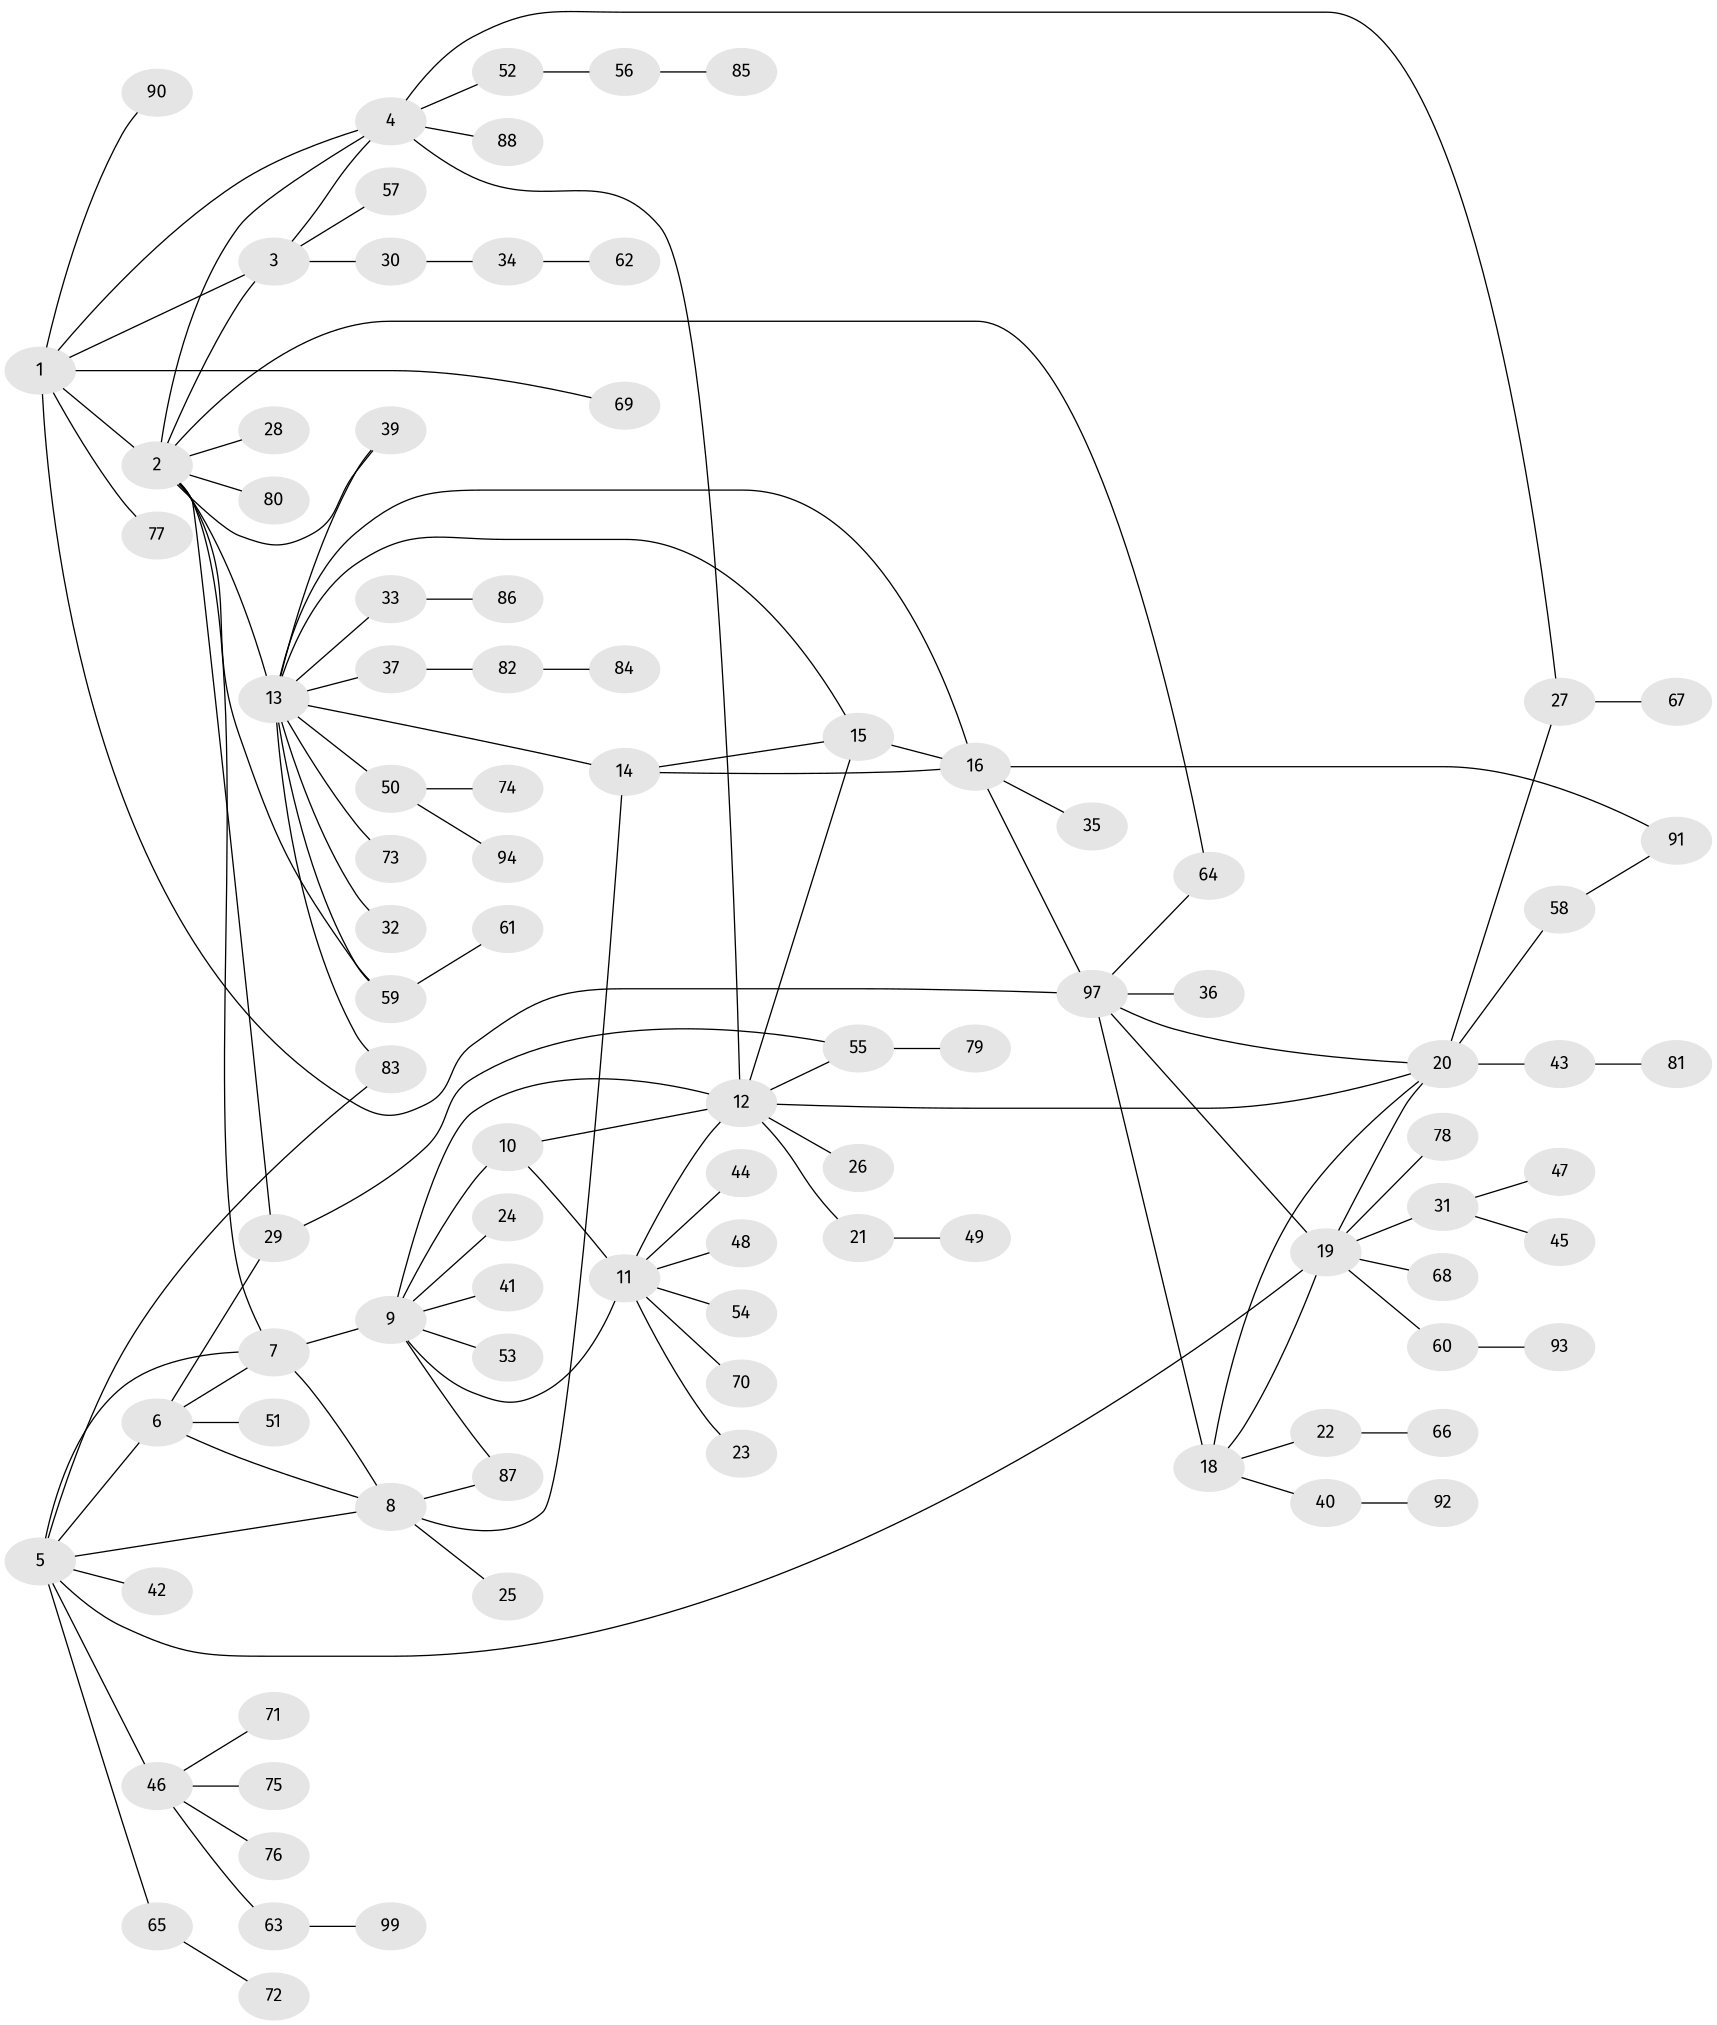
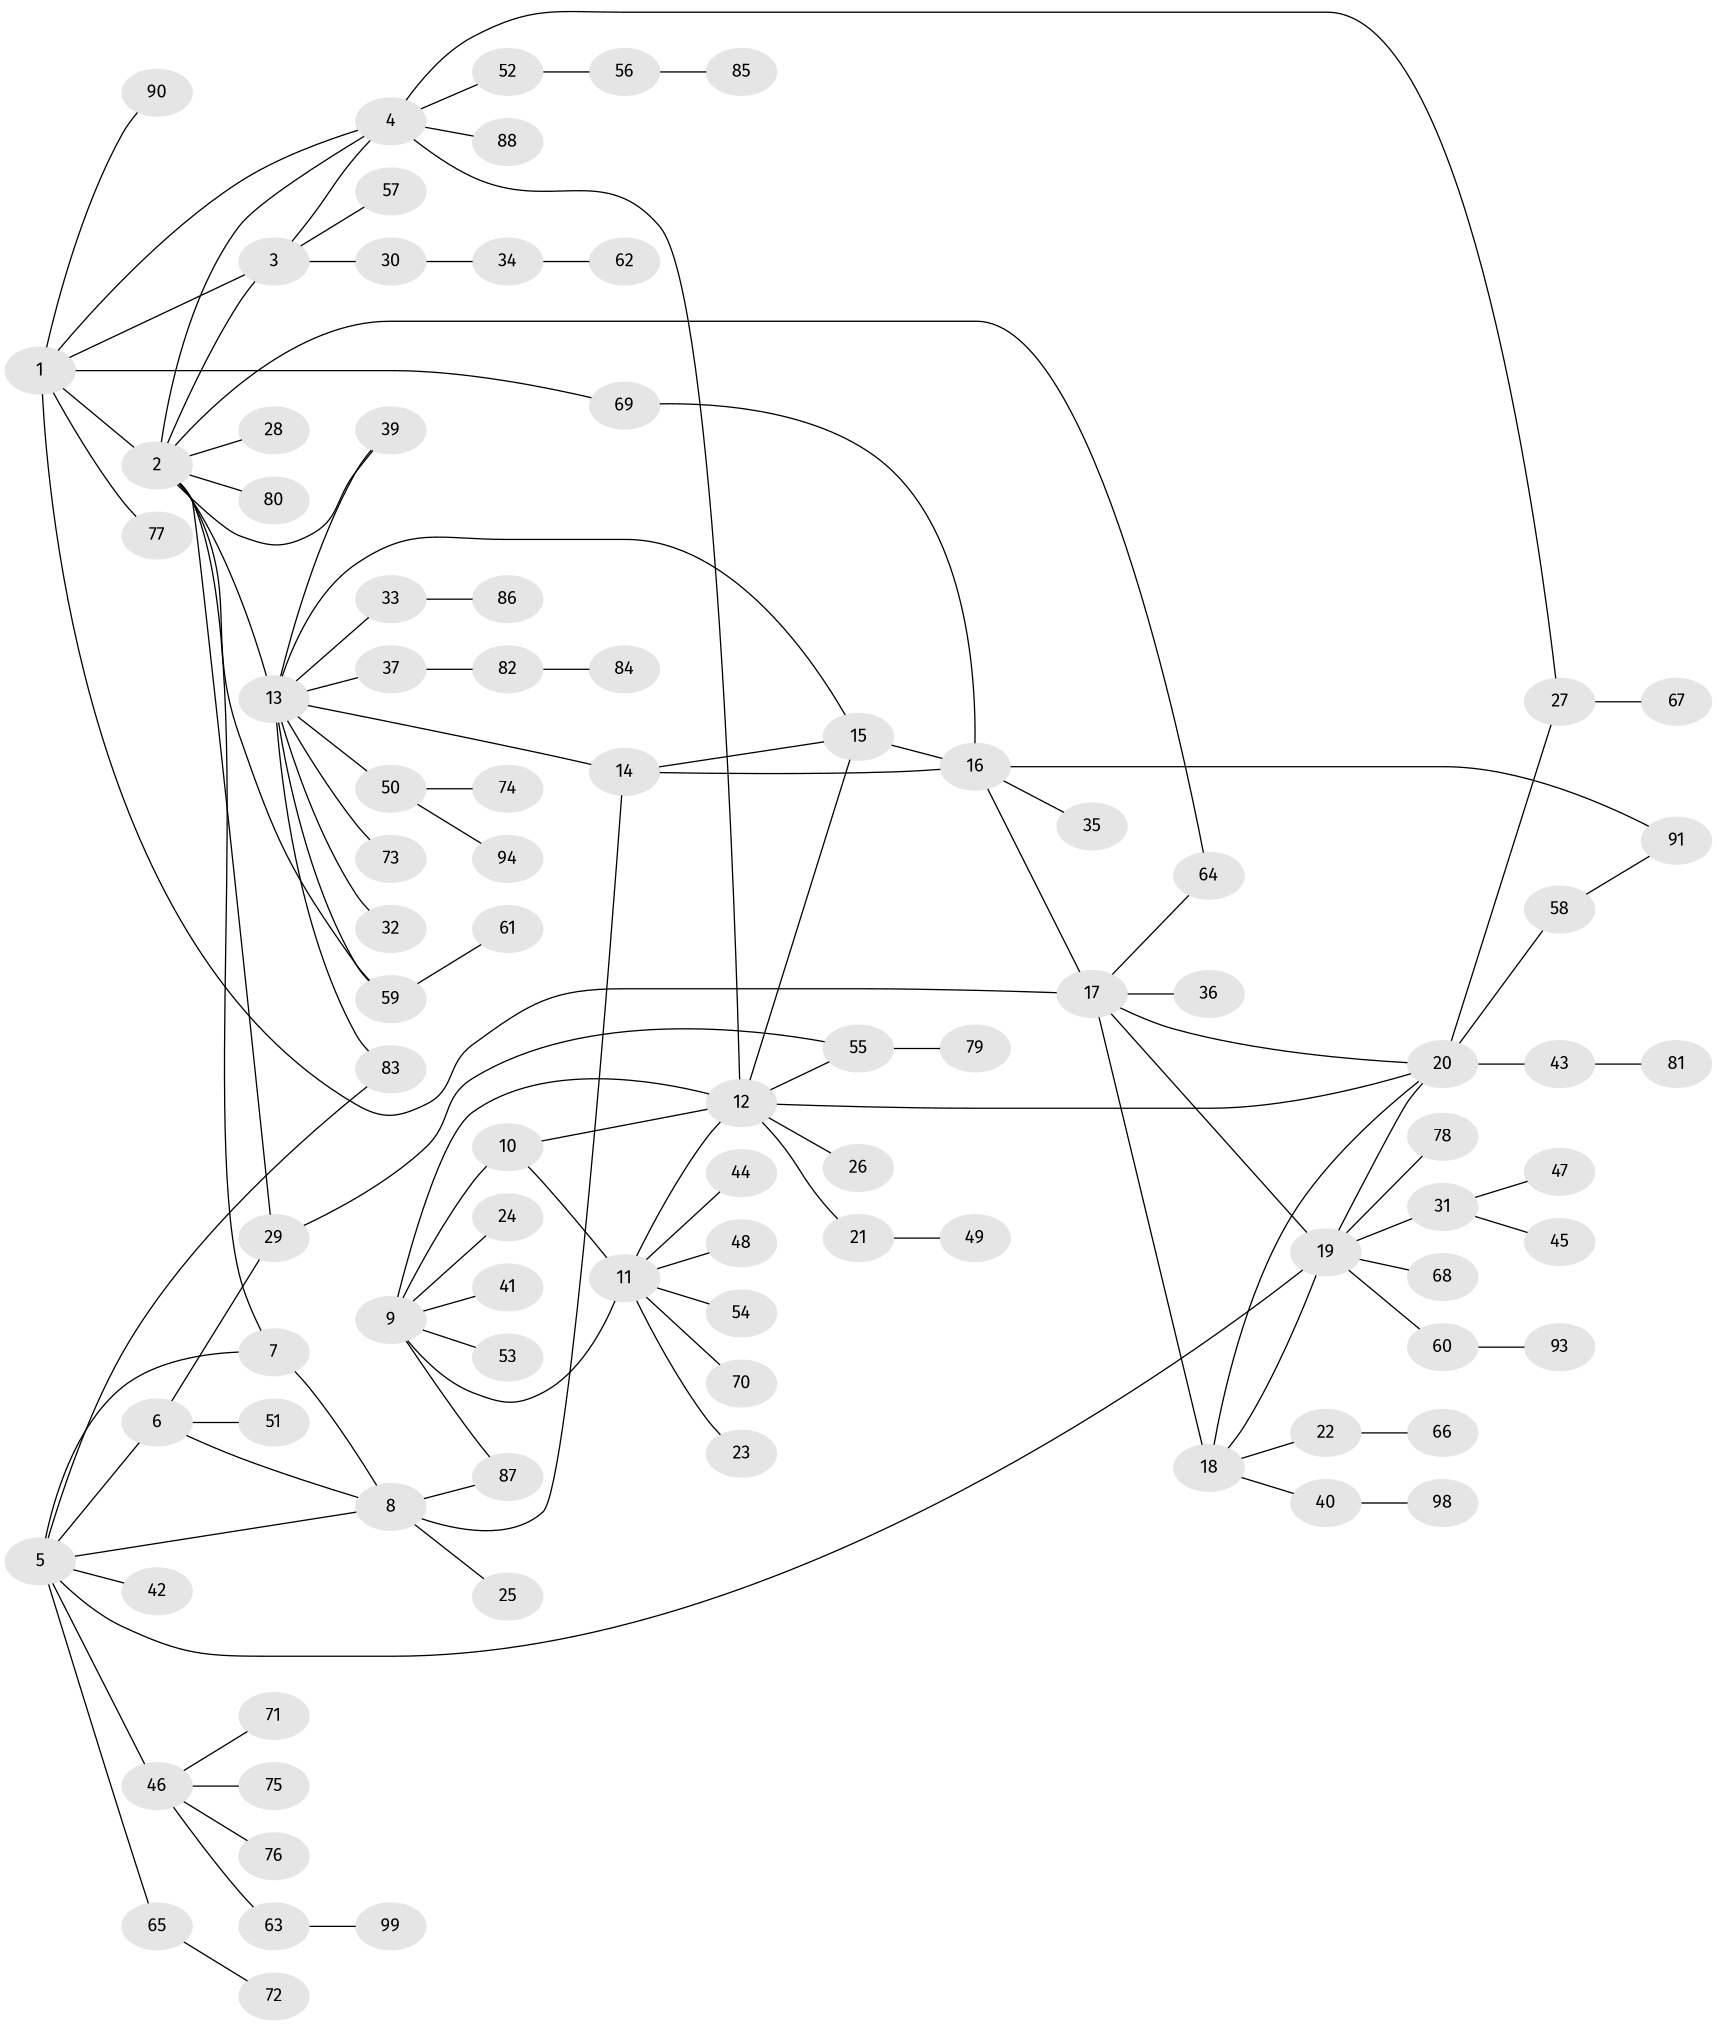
edge "13" -- "16": now "69" -- "16"
node "97": label "97" -> "17"
edge "9" -- "7": removed
edge "7" -- "6": removed
node "92": label "92" -> "98"
